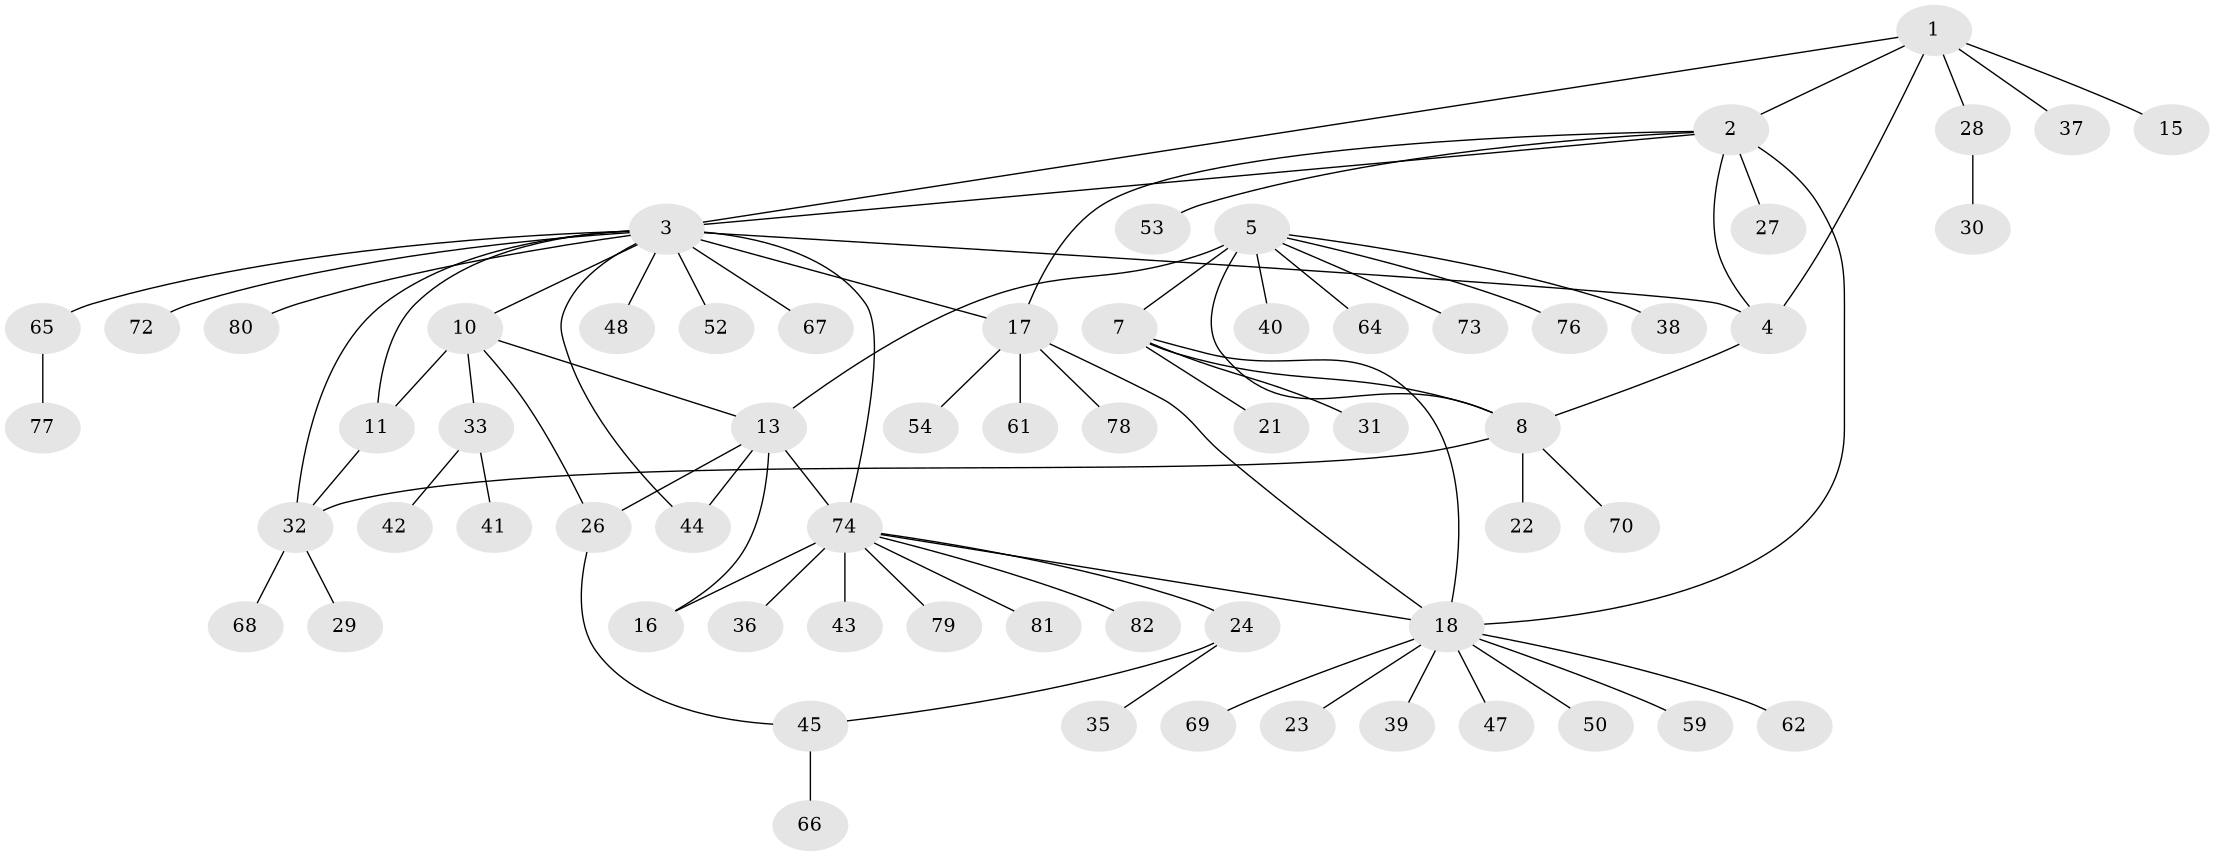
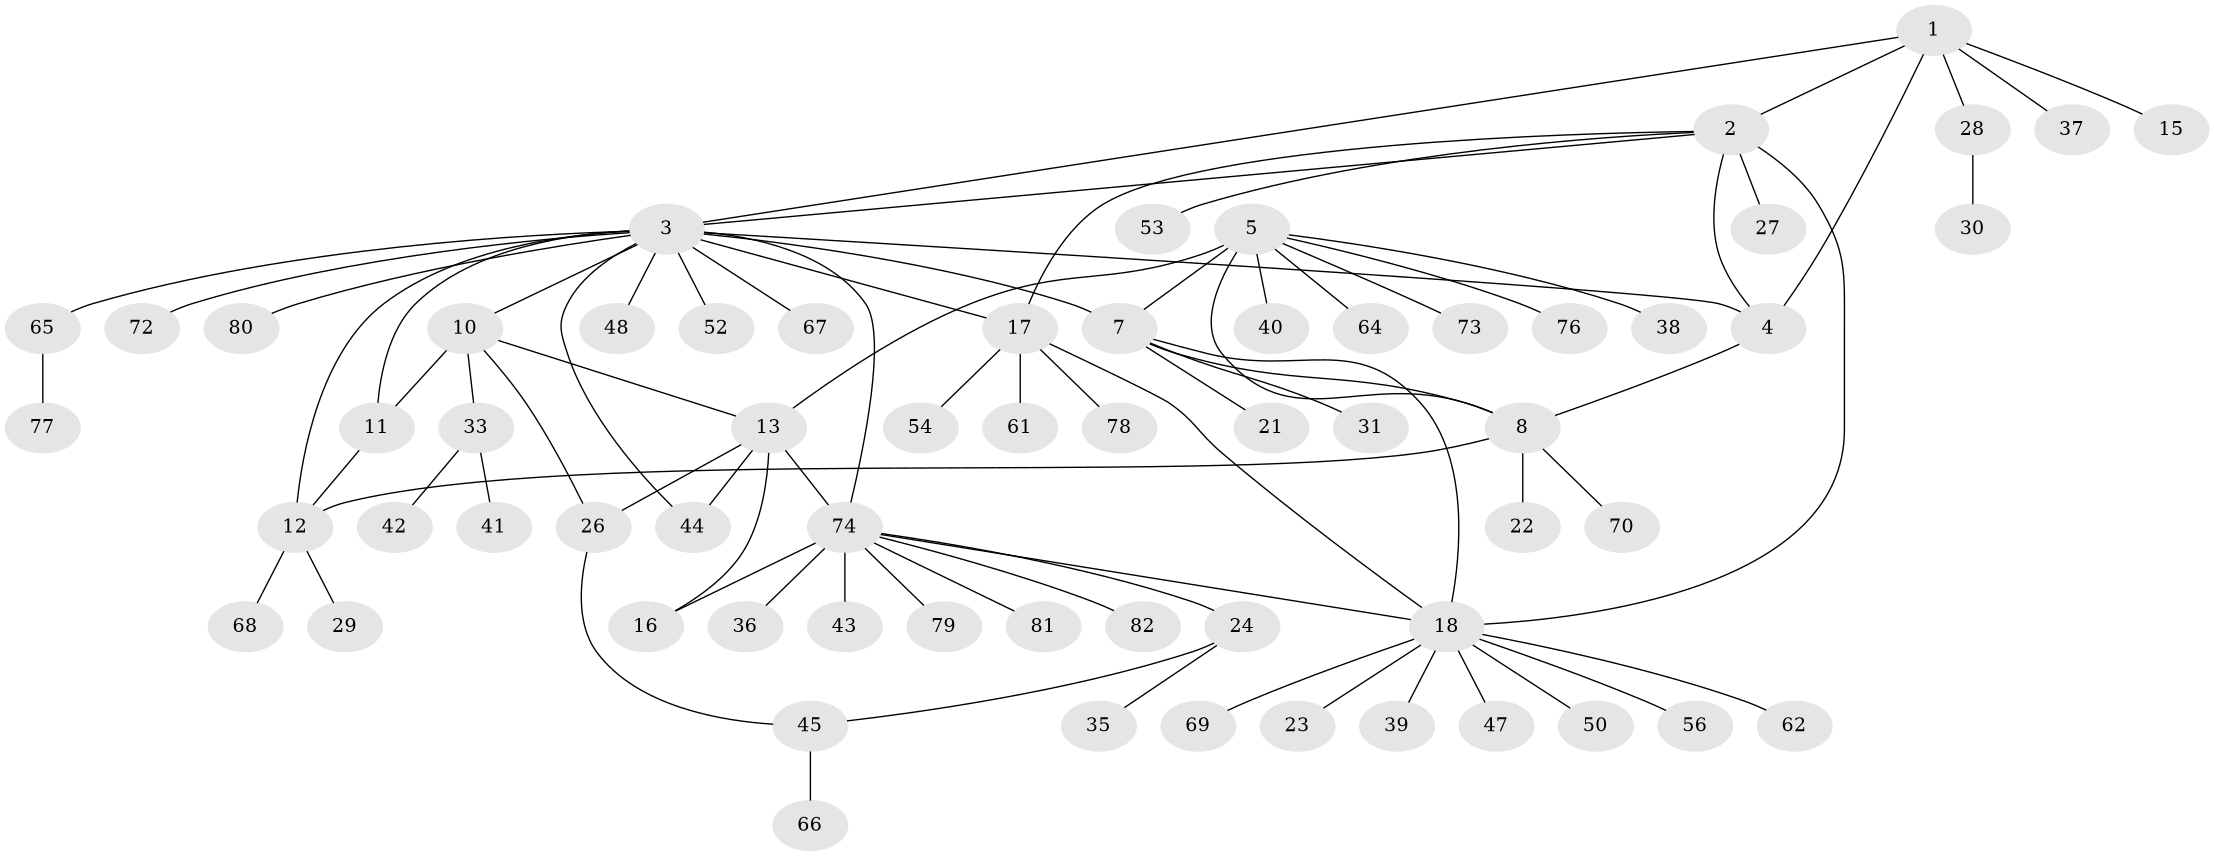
edge "3" -- "7": added
node "32": label "32" -> "12"
node "59": label "59" -> "56"
